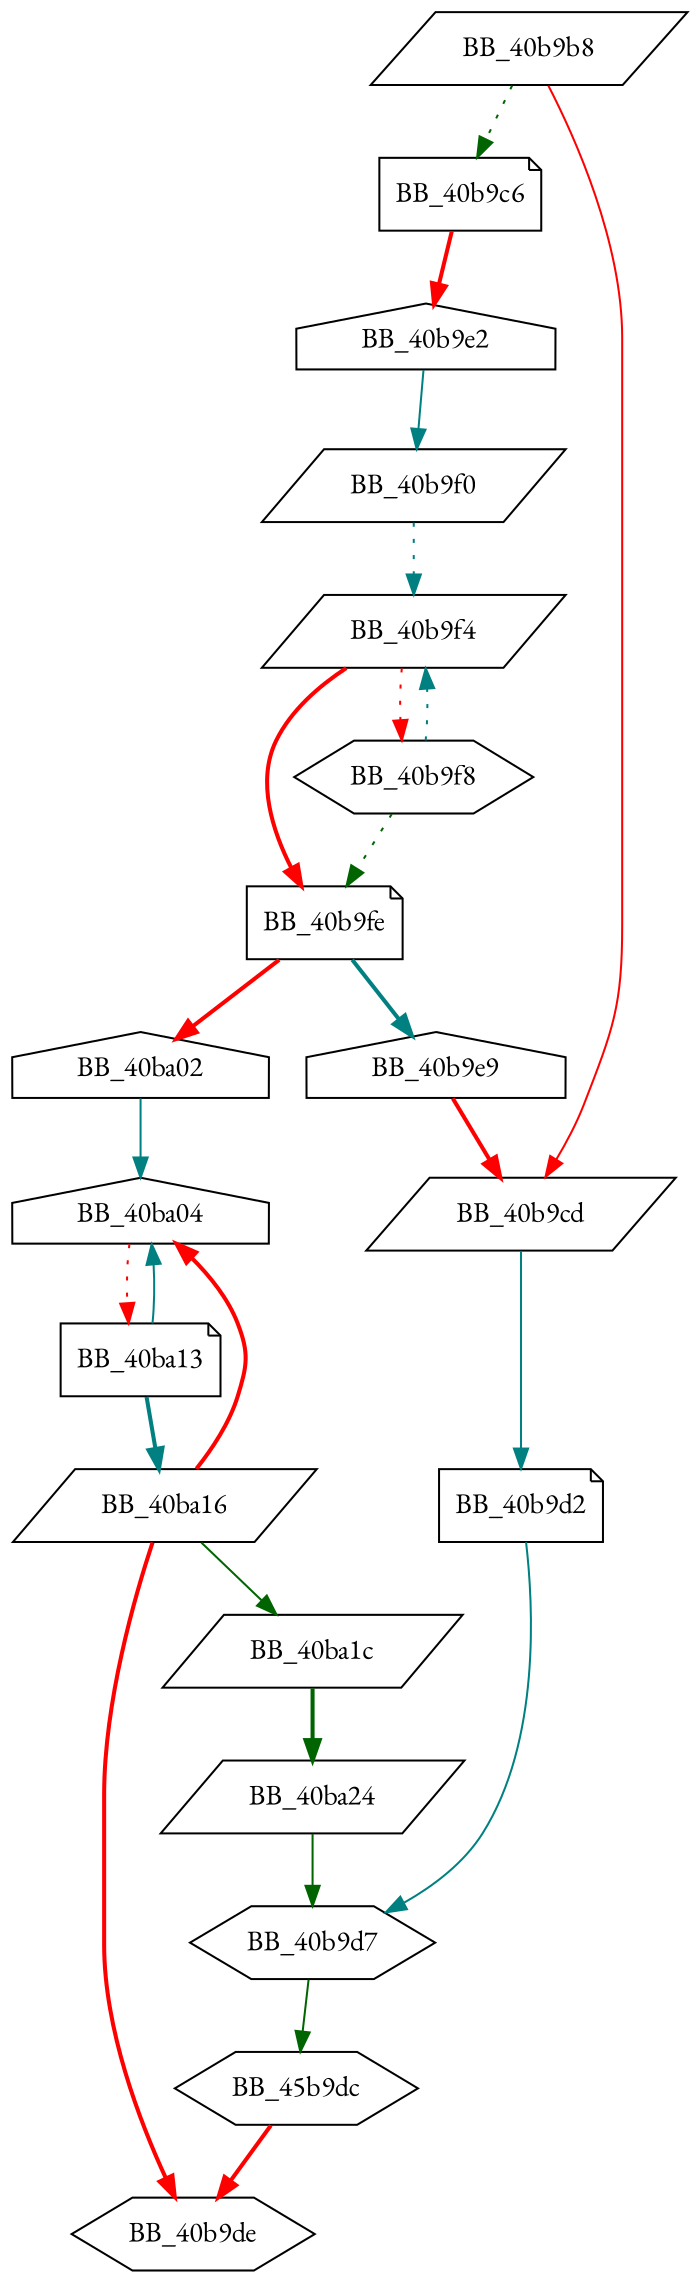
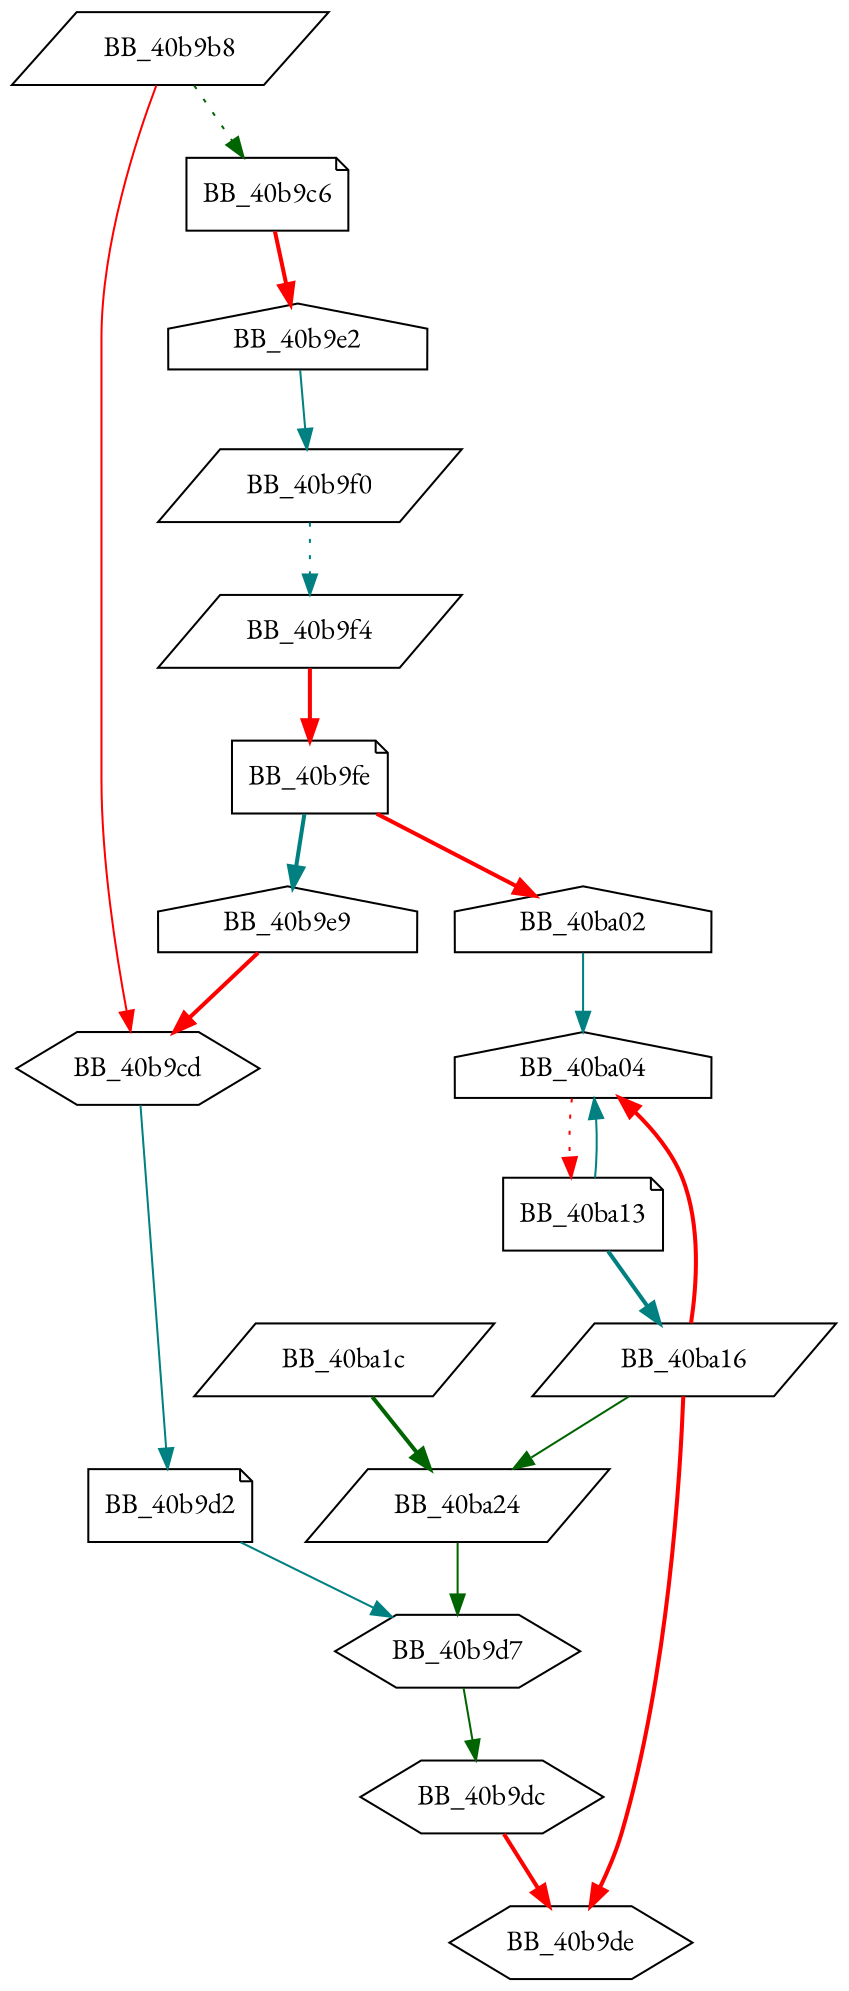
node "BB_40b9f8": removed
node "BB_40b9cd": shape parallelogram -> hexagon
edge "BB_40ba16" -> "BB_40ba1c": now "BB_40ba16" -> "BB_40ba24"
node "BB_45b9dc": label "BB_45b9dc" -> "BB_40b9dc"
